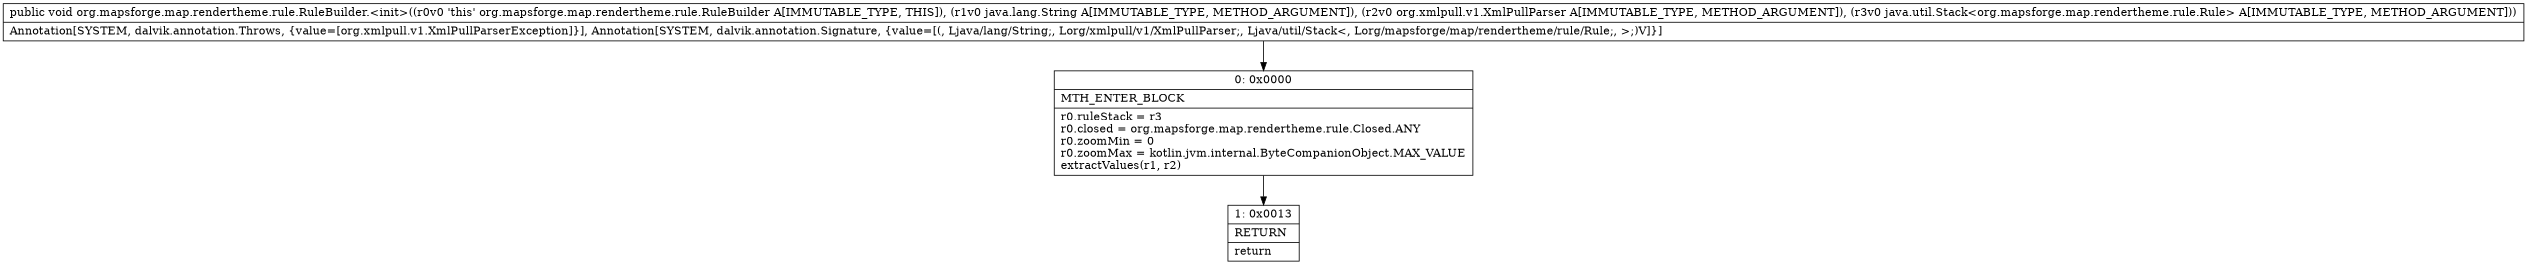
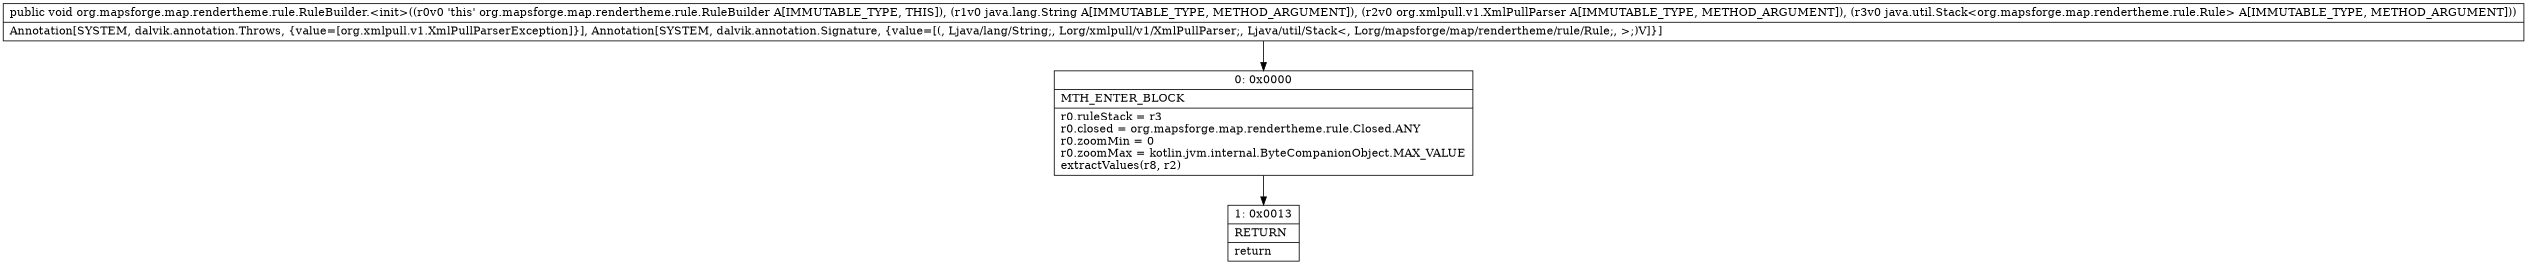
node "0: 0x0000": text "extractValues(r1, r2)" -> "extractValues(r8, r2)"
